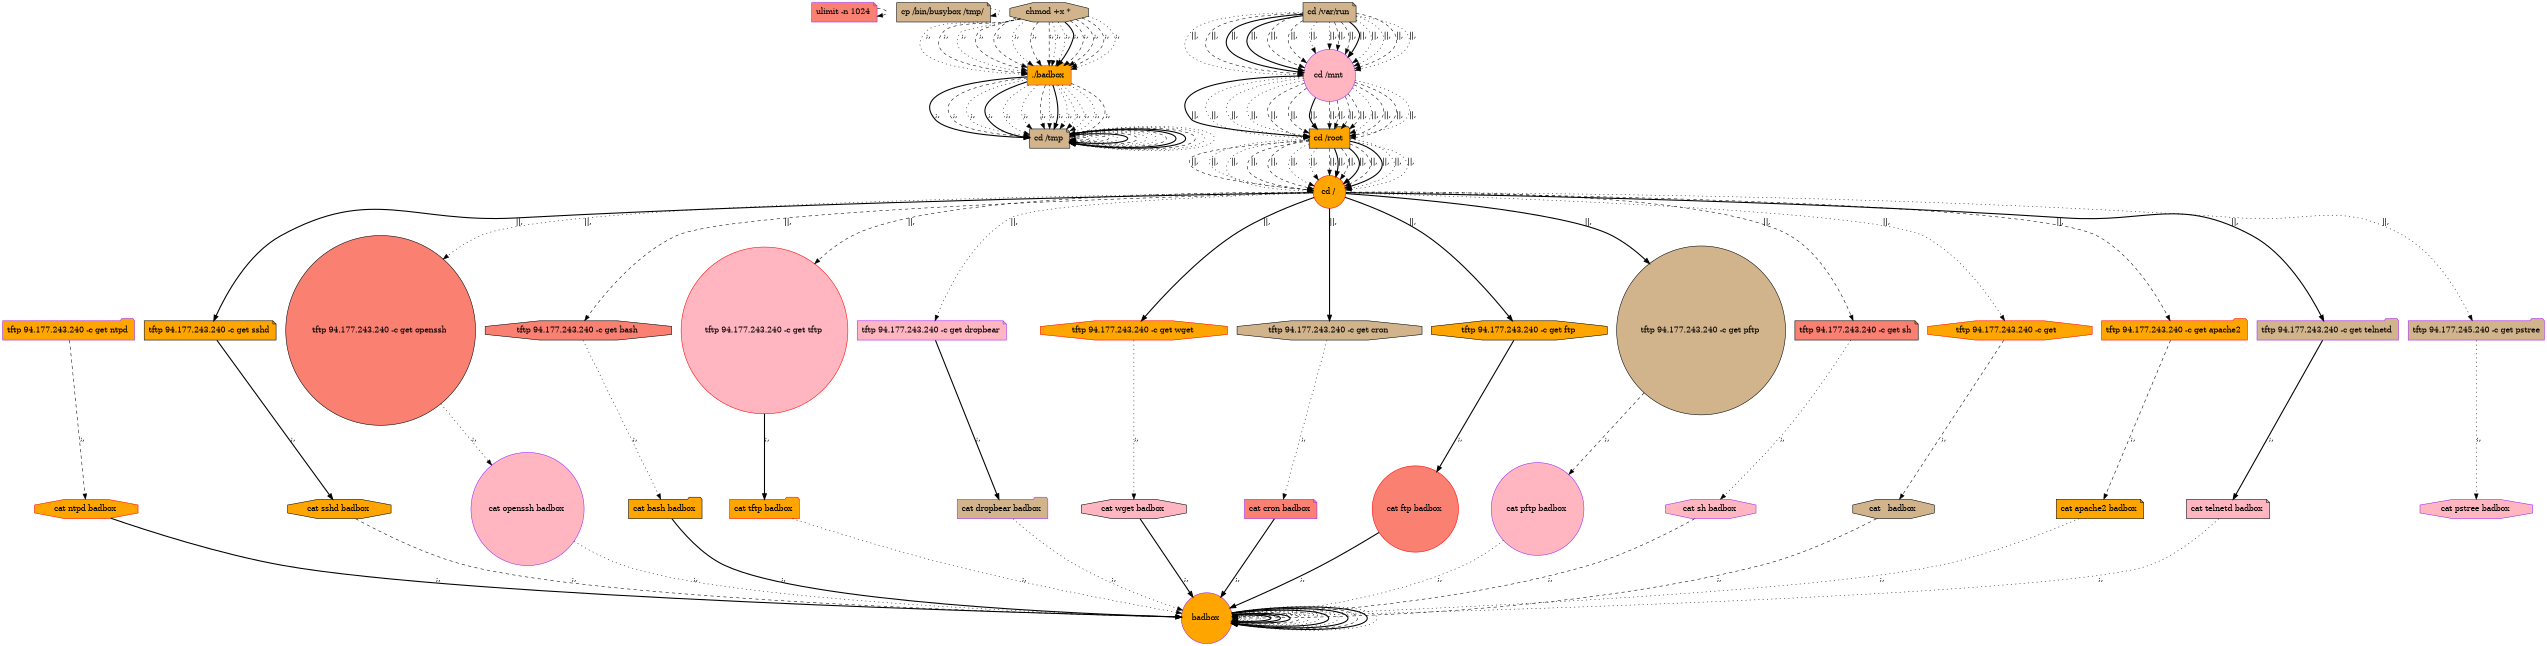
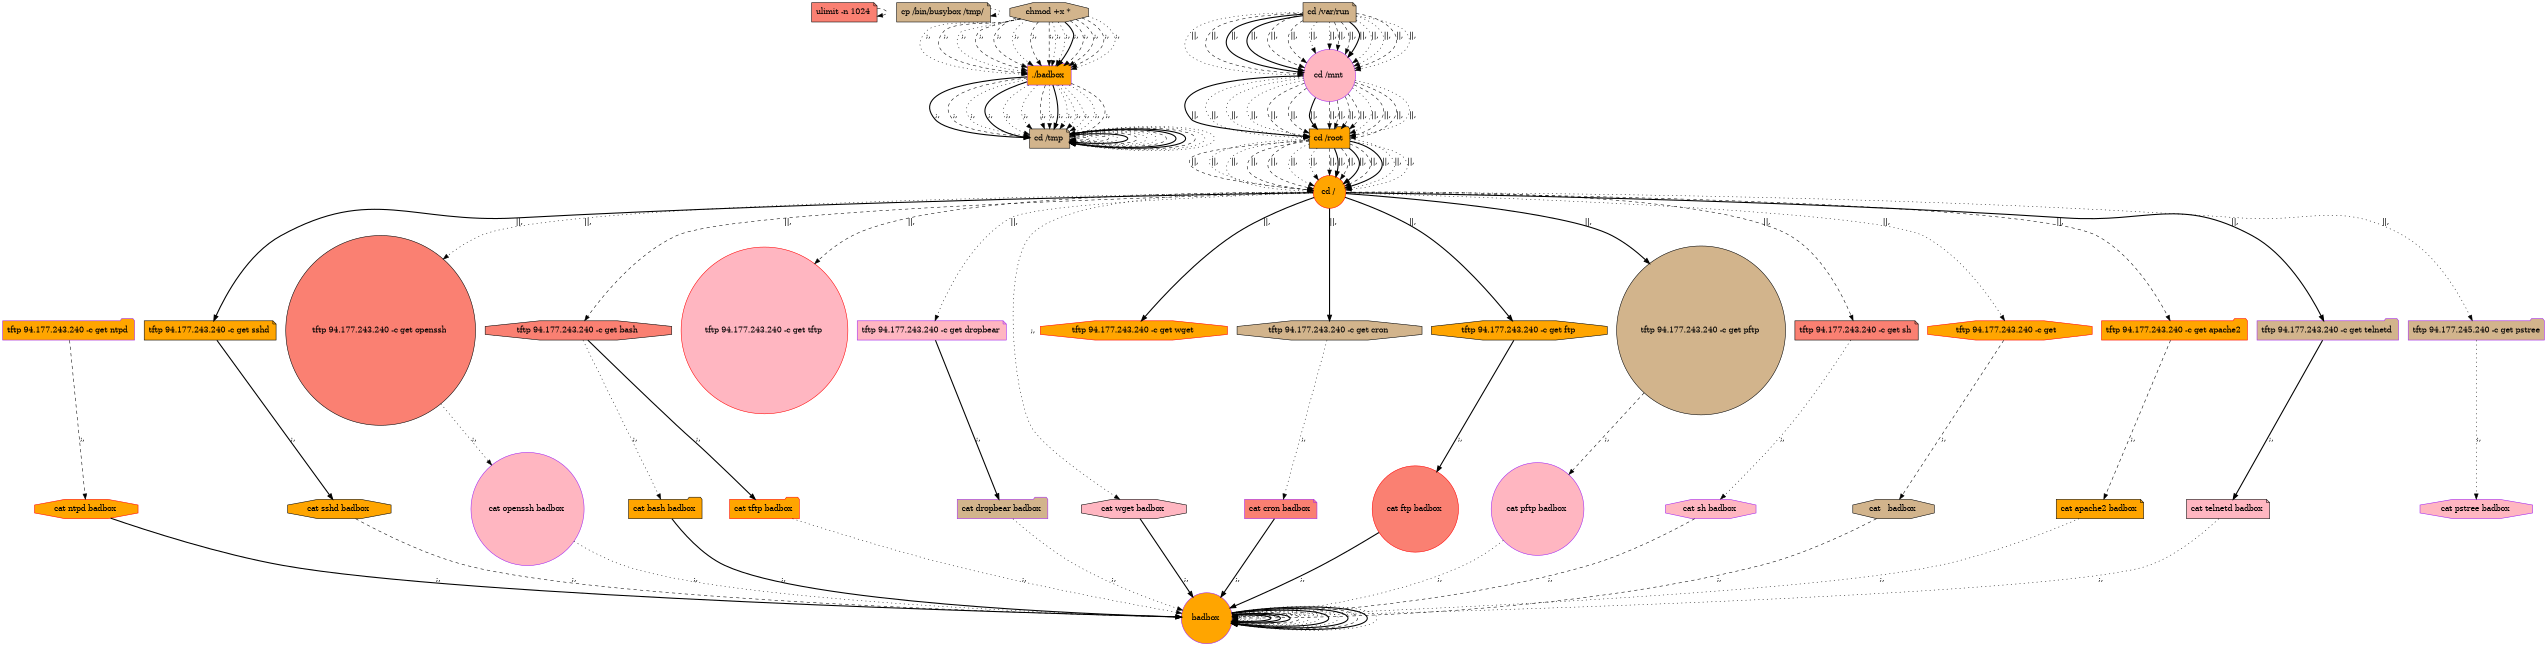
node "ulimit -n 1024": color purple -> black
edge "tftp 94.177.243.240 -c get wget" -> "cat wget badbox": now "cd /" -> "cat wget badbox"
edge "tftp 94.177.243.240 -c get tftp" -> "cat tftp badbox": now "tftp 94.177.243.240 -c get bash" -> "cat tftp badbox"
